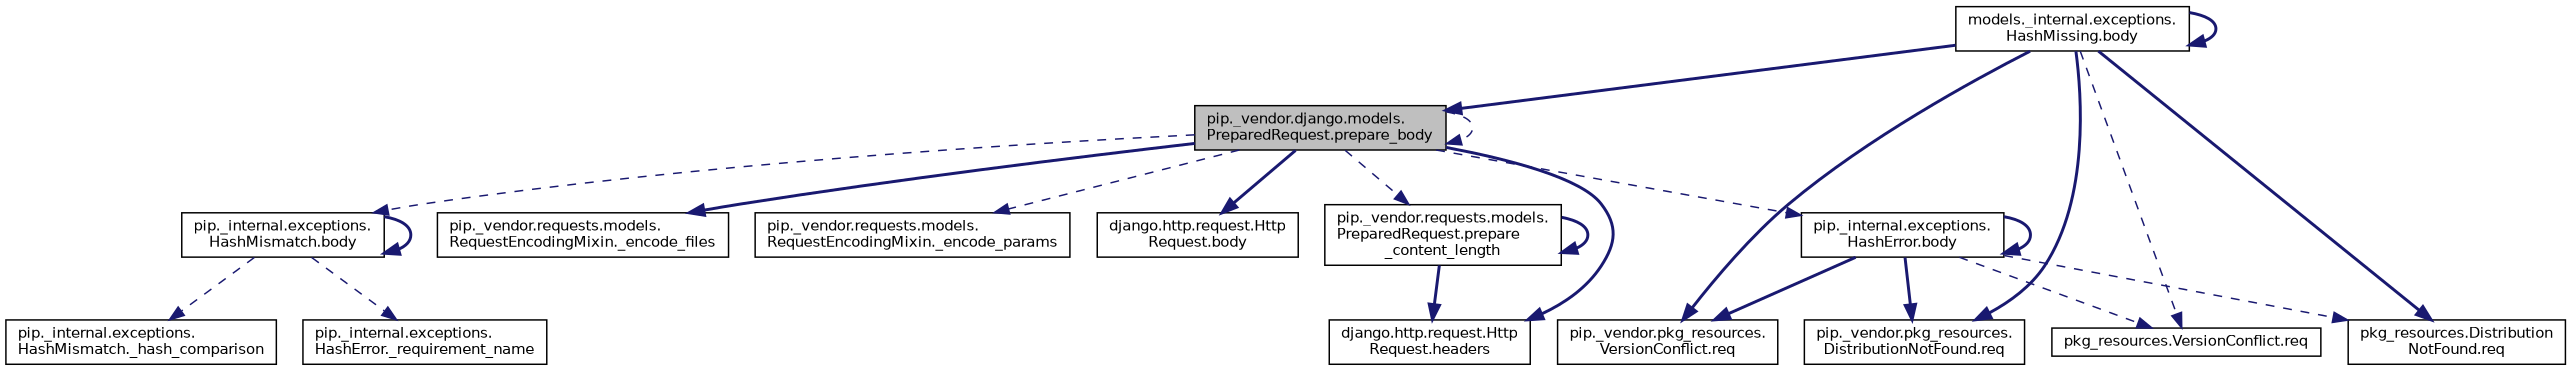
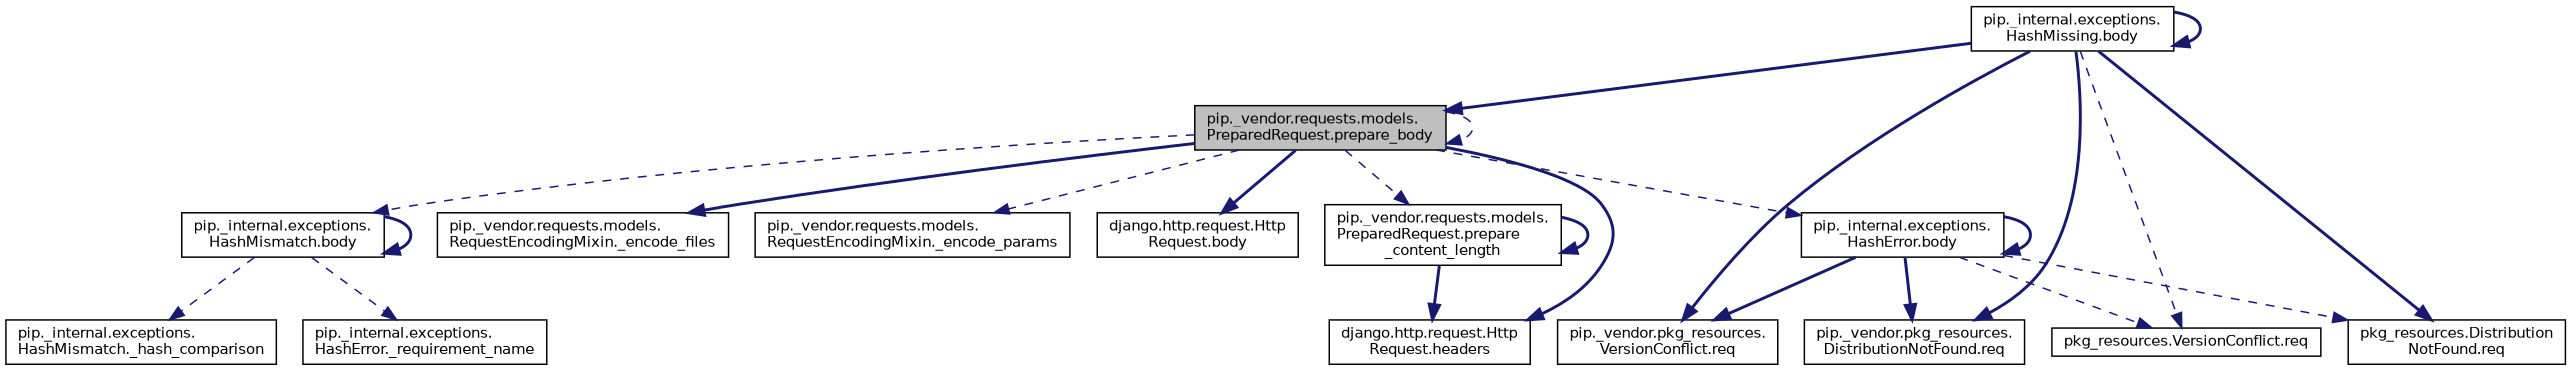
node "models._internal.exceptions. HashMissing.body": label "models._internal.exceptions. HashMissing.body" -> "pip._internal.exceptions. HashMissing.body"
node "pip._vendor.django.models. PreparedRequest.prepare_body": label "pip._vendor.django.models. PreparedRequest.prepare_body" -> "pip._vendor.requests.models. PreparedRequest.prepare_body"
